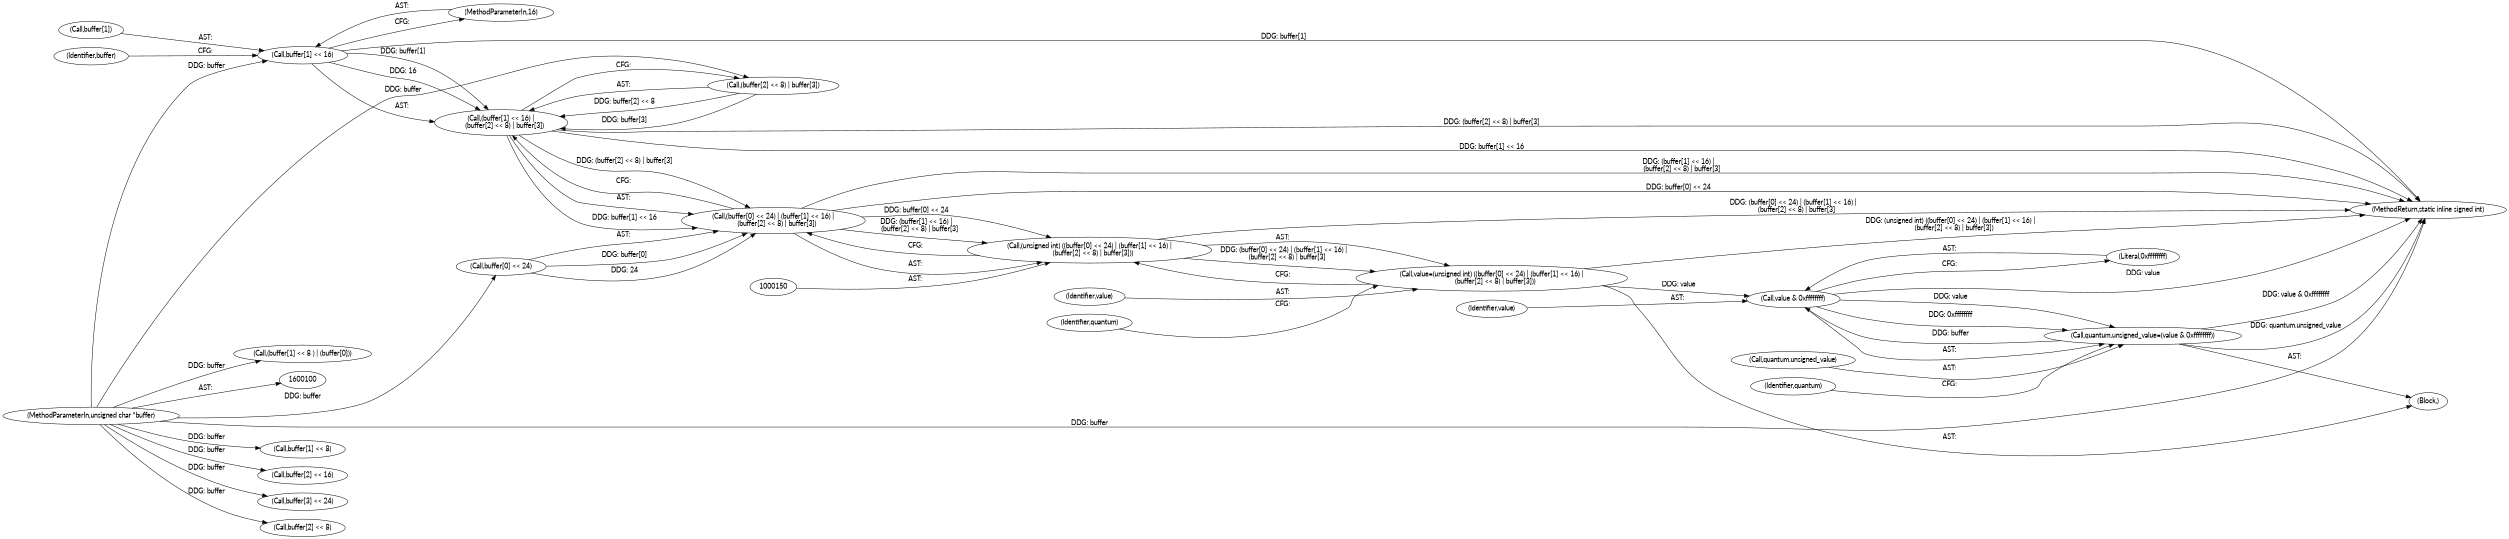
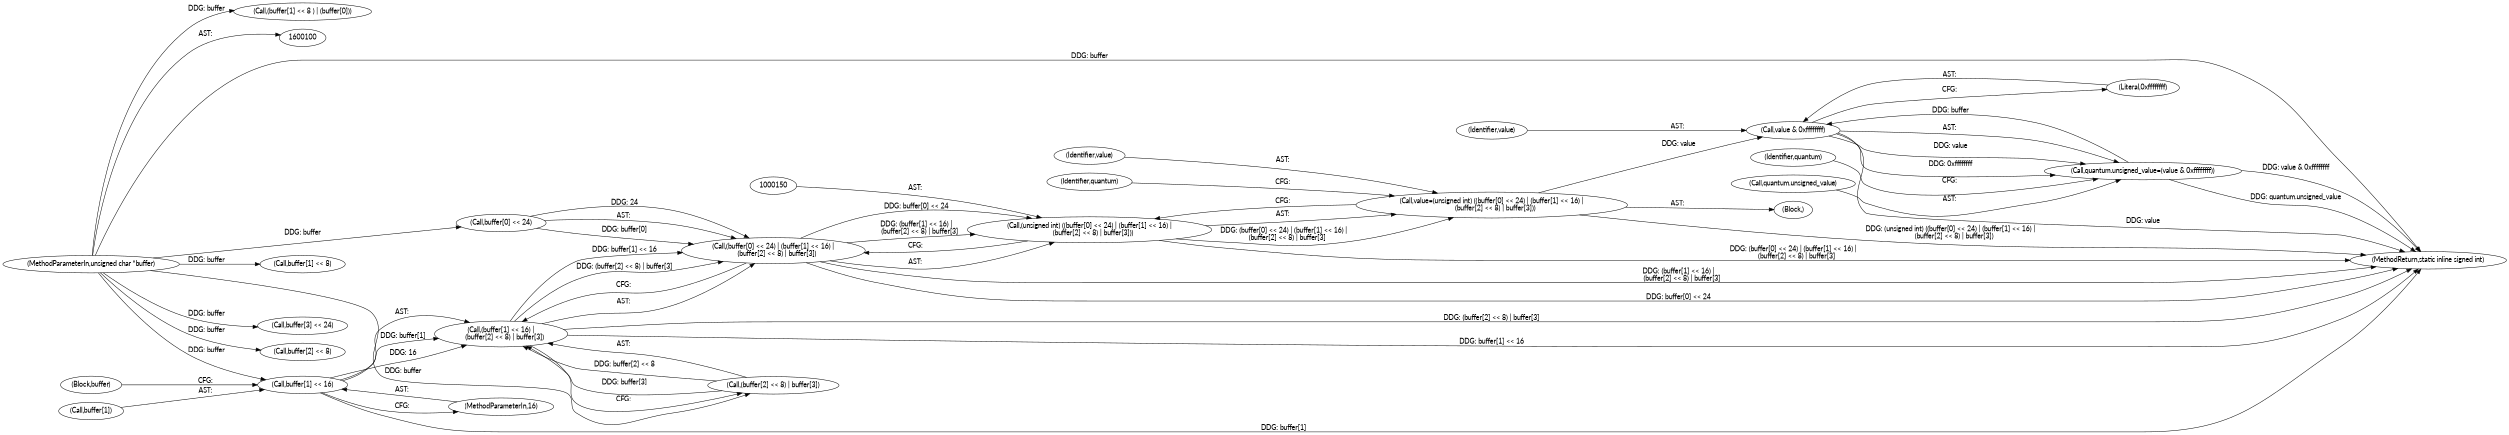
node "(Identifier,buffer)": label "(Identifier,buffer)" -> "(Block,buffer)"
edge "(Call,quantum.unsigned_value=(value & 0xffffffff))" -> "(Block,)": removed, label "AST:"
node "(Call,buffer[2] << 16)": removed
